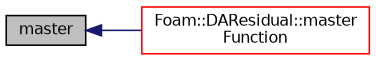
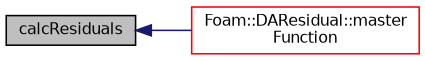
node "master": label "master" -> "calcResiduals"
